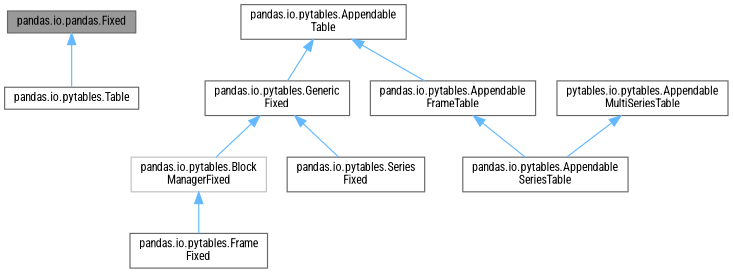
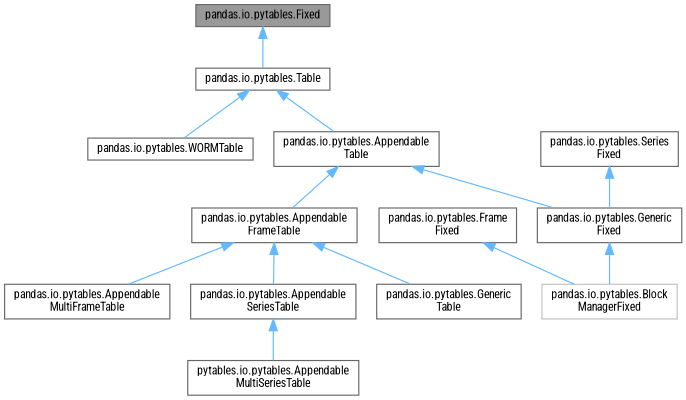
node "pandas.io.pandas.Fixed": label "pandas.io.pandas.Fixed" -> "pandas.io.pytables.Fixed"
edge "pandas.io.pytables.Appendable Table" -> "pandas.io.pytables.Table": added
edge "pandas.io.pytables.Series Fixed" -> "pandas.io.pytables.Generic Fixed": reversed
edge "pandas.io.pytables.Appendable SeriesTable" -> "pytables.io.pytables.Appendable MultiSeriesTable": reversed
node "pandas.io.pytables.WORMTable": added
edge "pandas.io.pytables.Frame Fixed" -> "pandas.io.pytables.Block ManagerFixed": reversed
node "pandas.io.pytables.Appendable MultiFrameTable": added
node "pandas.io.pytables.Generic Table": added
